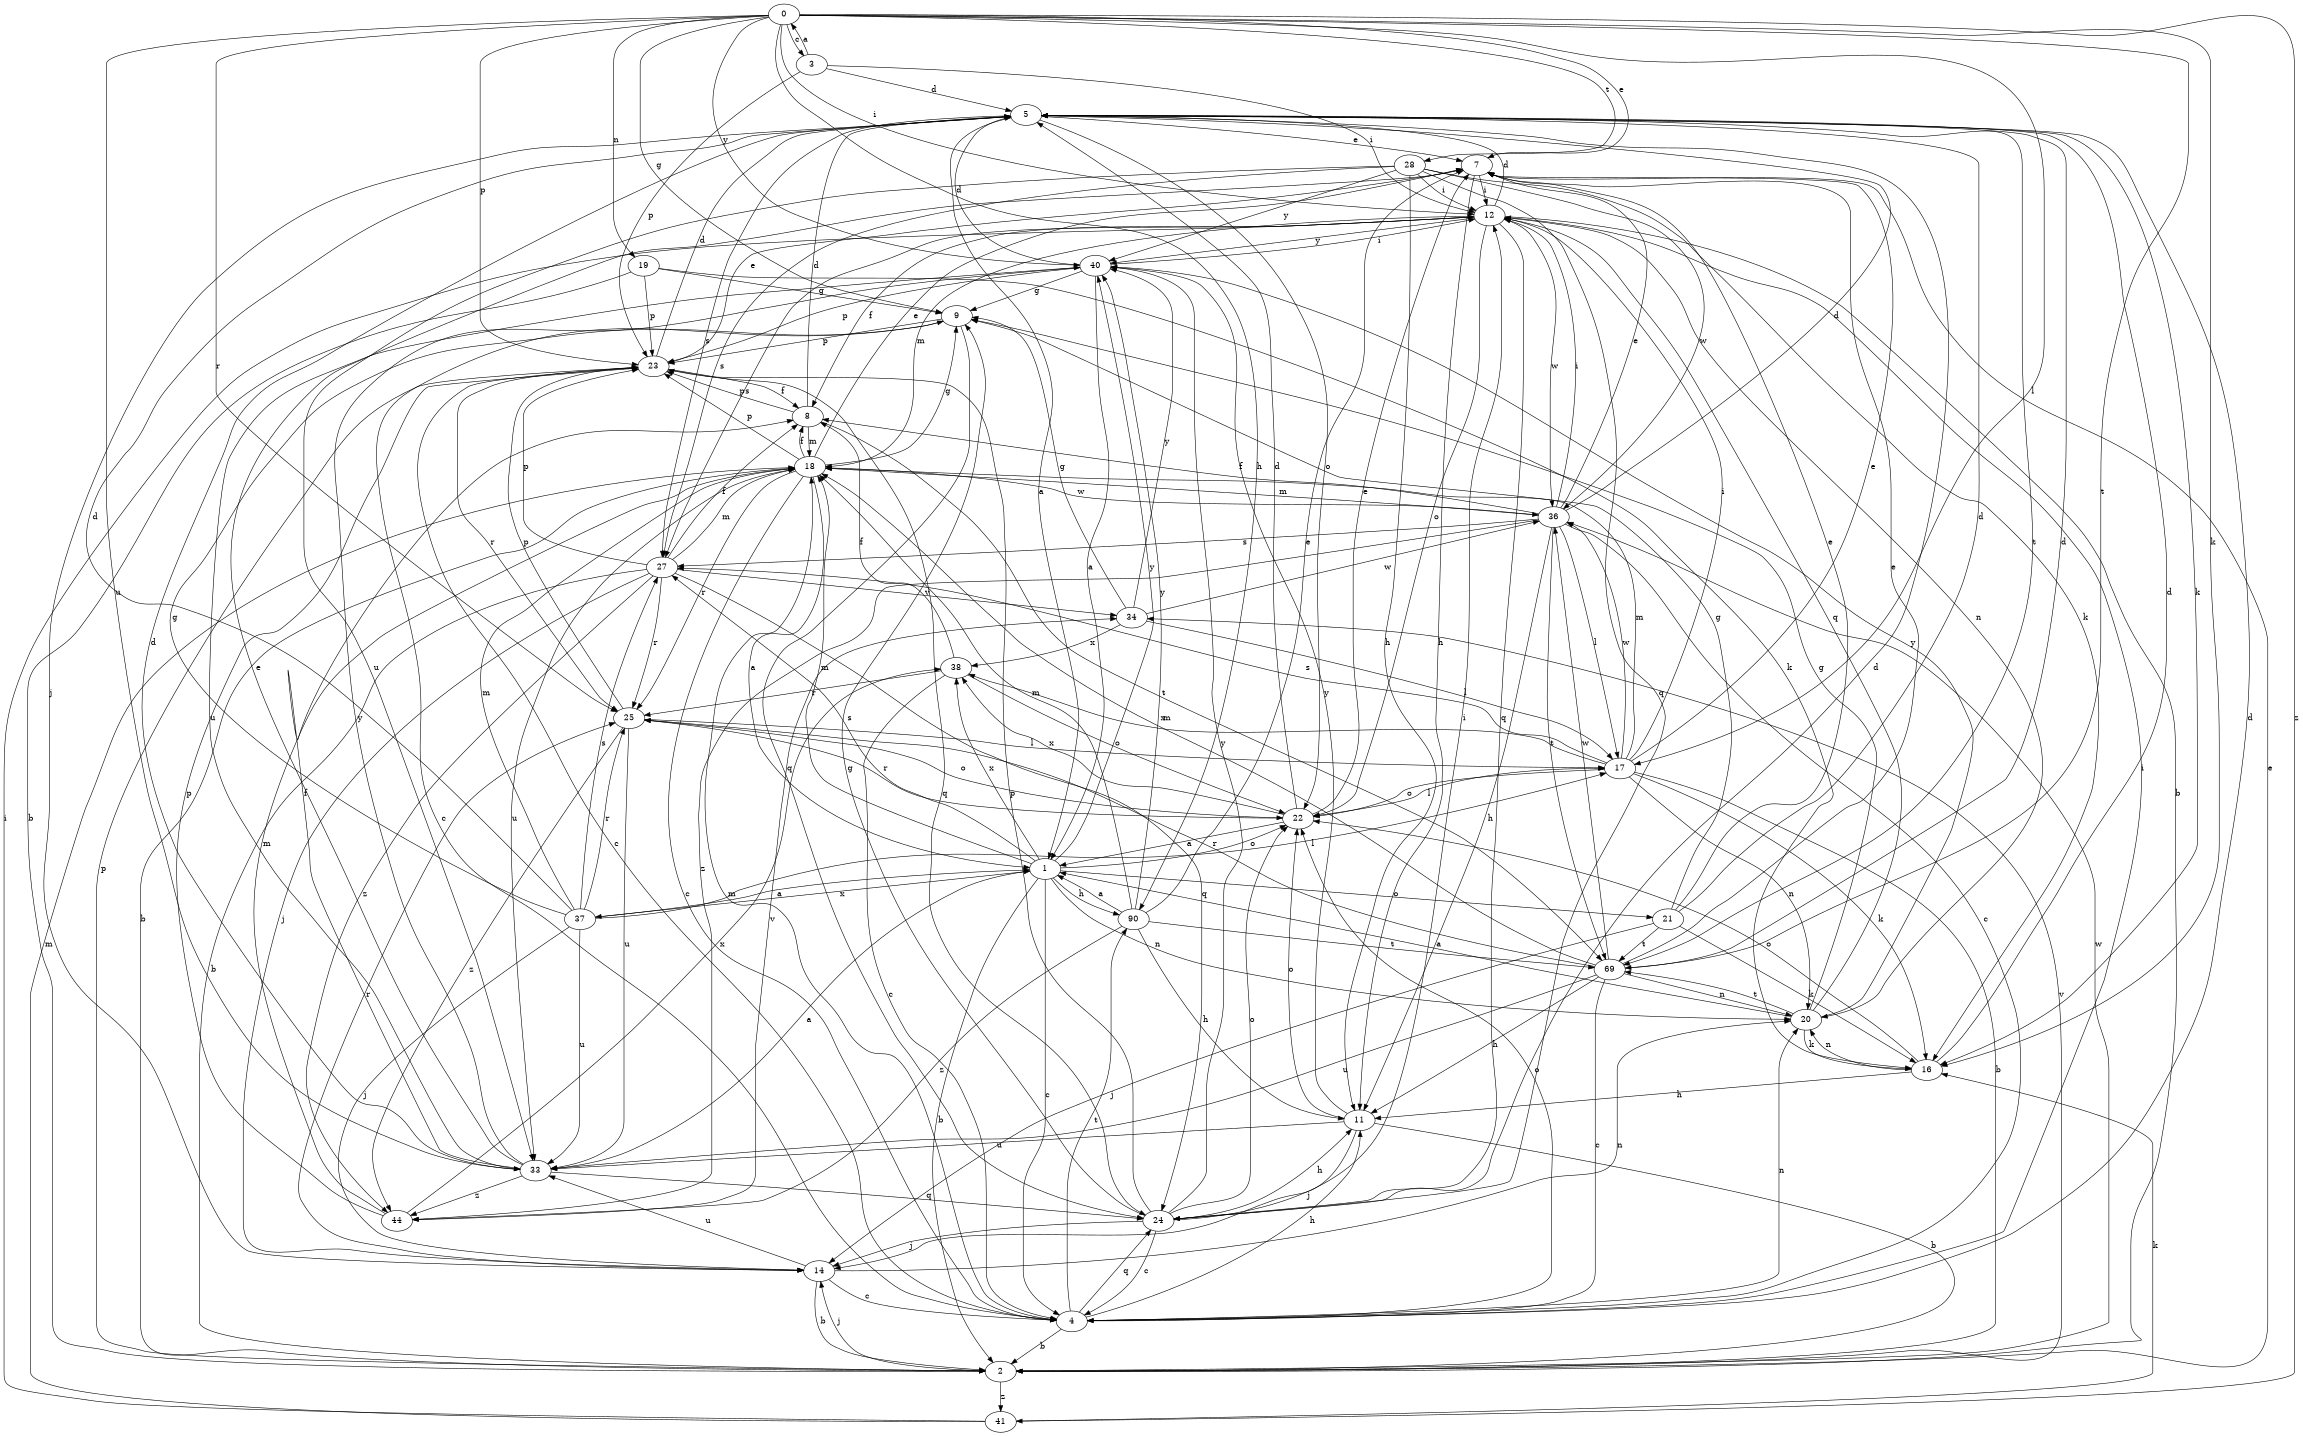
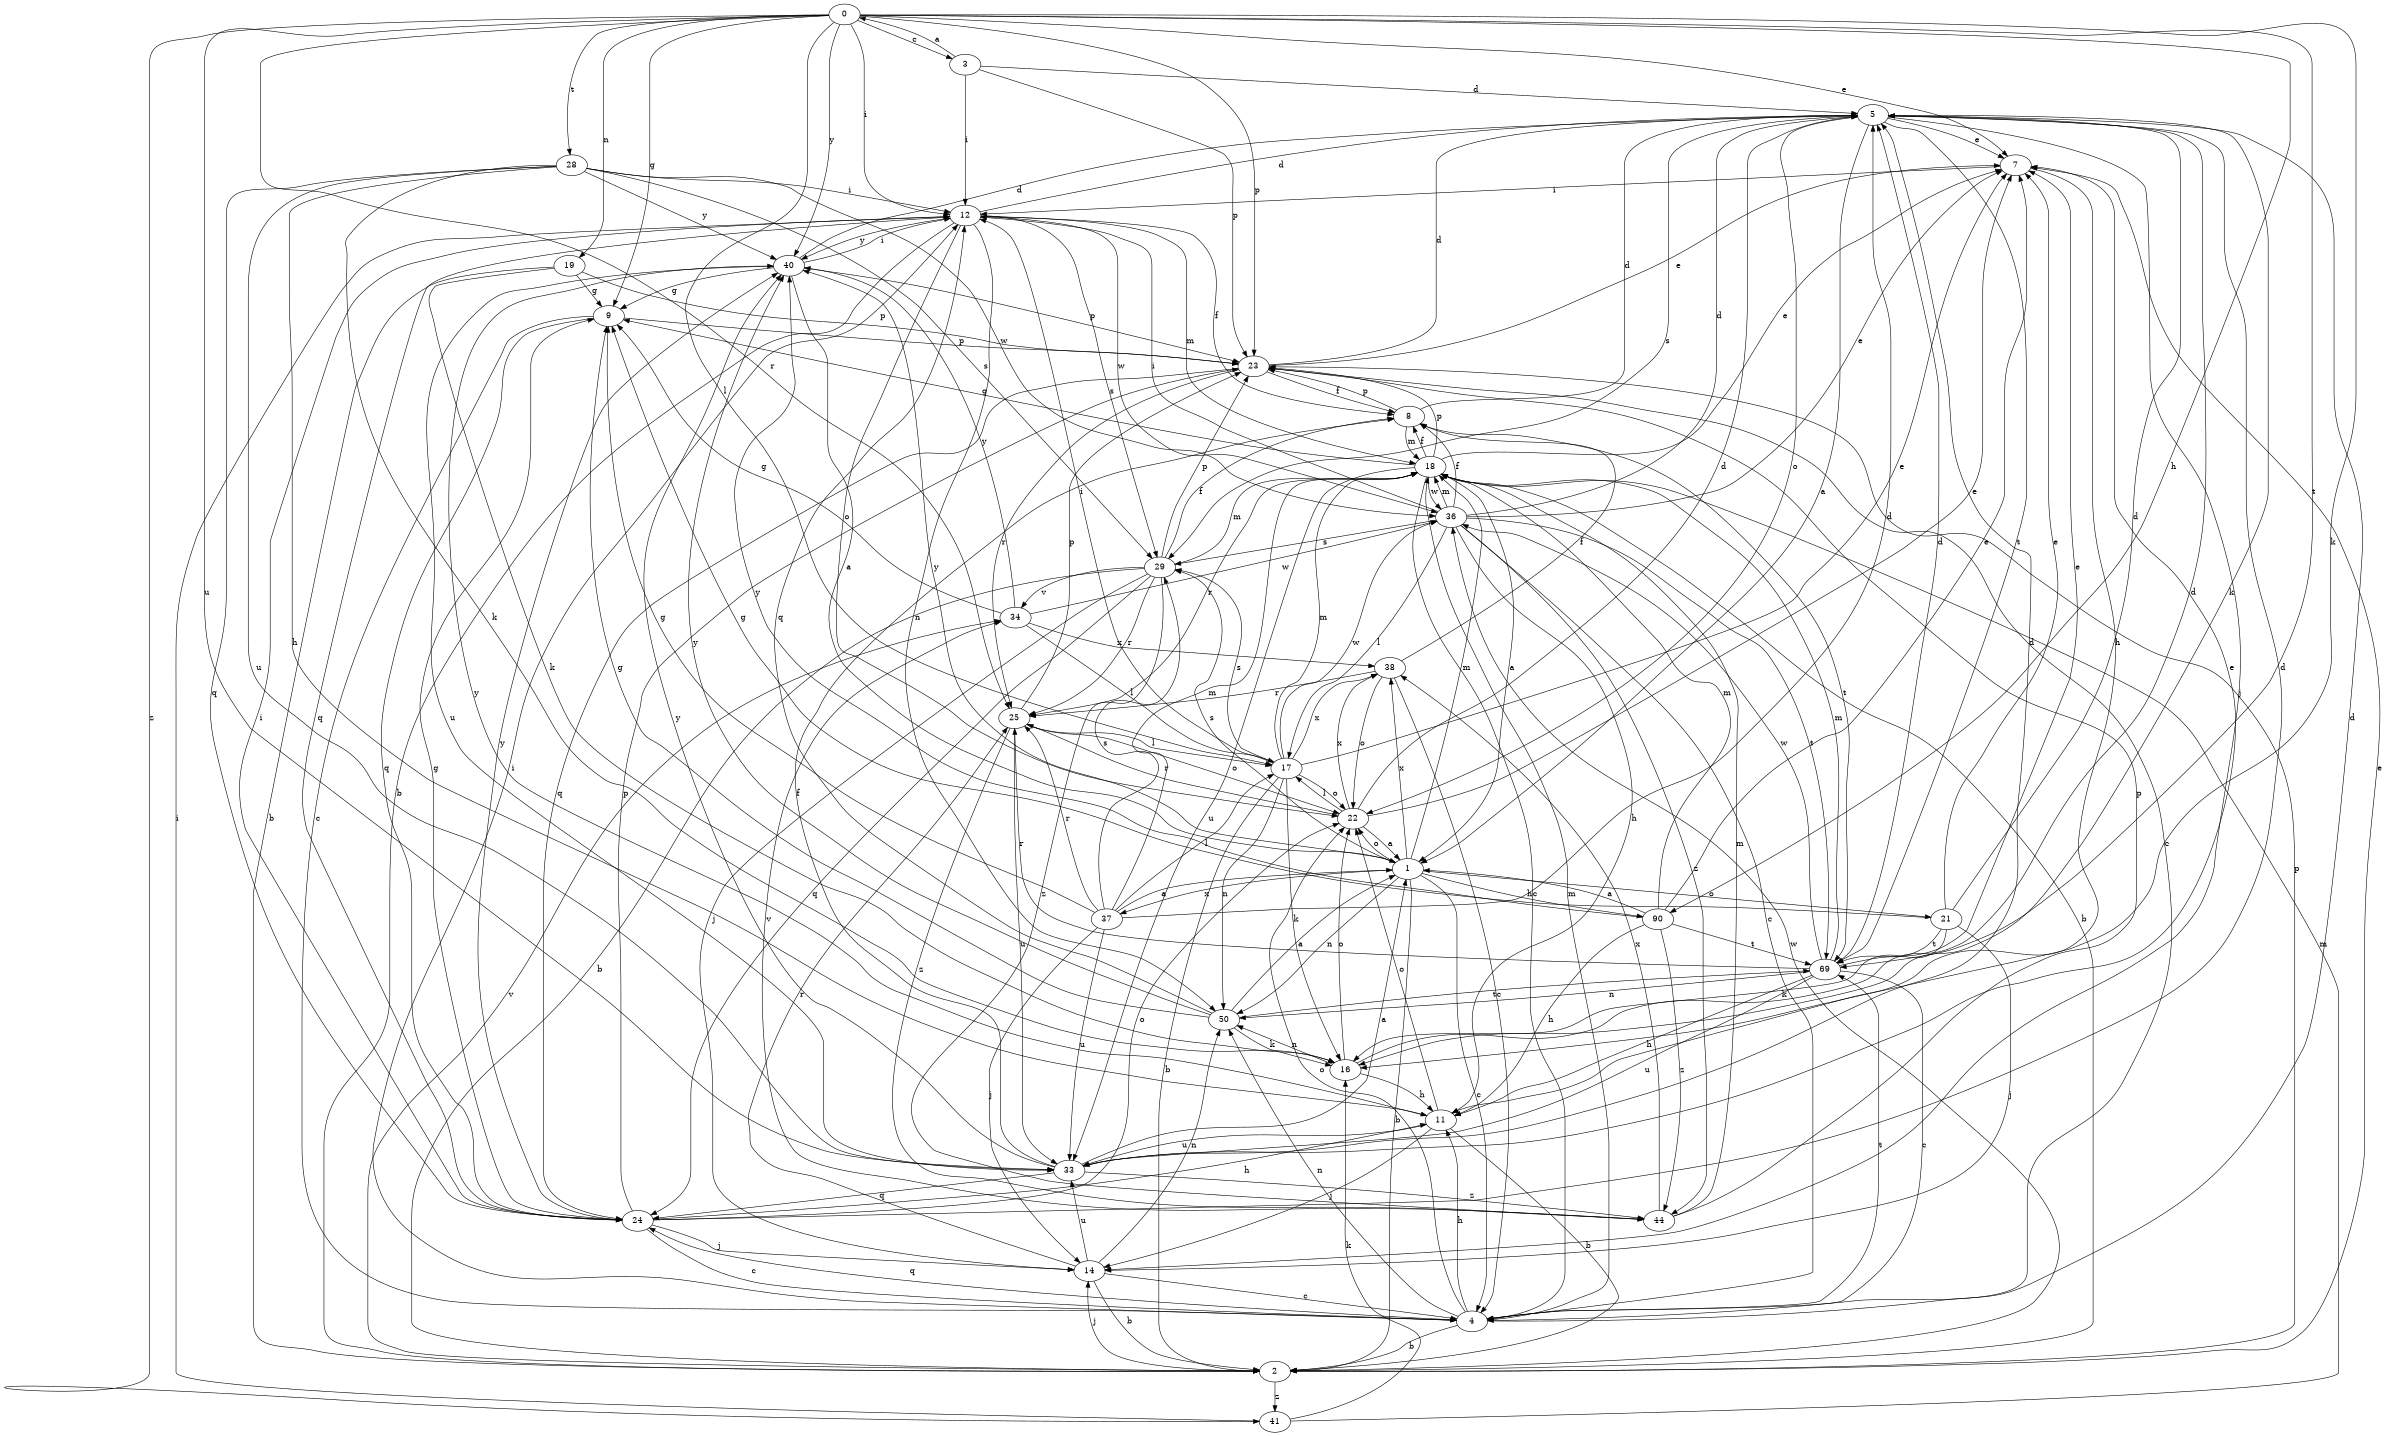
node "27": label "27" -> "29"
node "20": label "20" -> "50"
edge "4" -> "90": now "4" -> "69"
